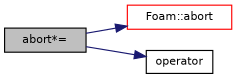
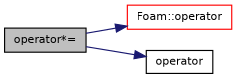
node "Foam::abort": label "Foam::abort" -> "Foam::operator"
node "abort*=": label "abort*=" -> "operator*="
